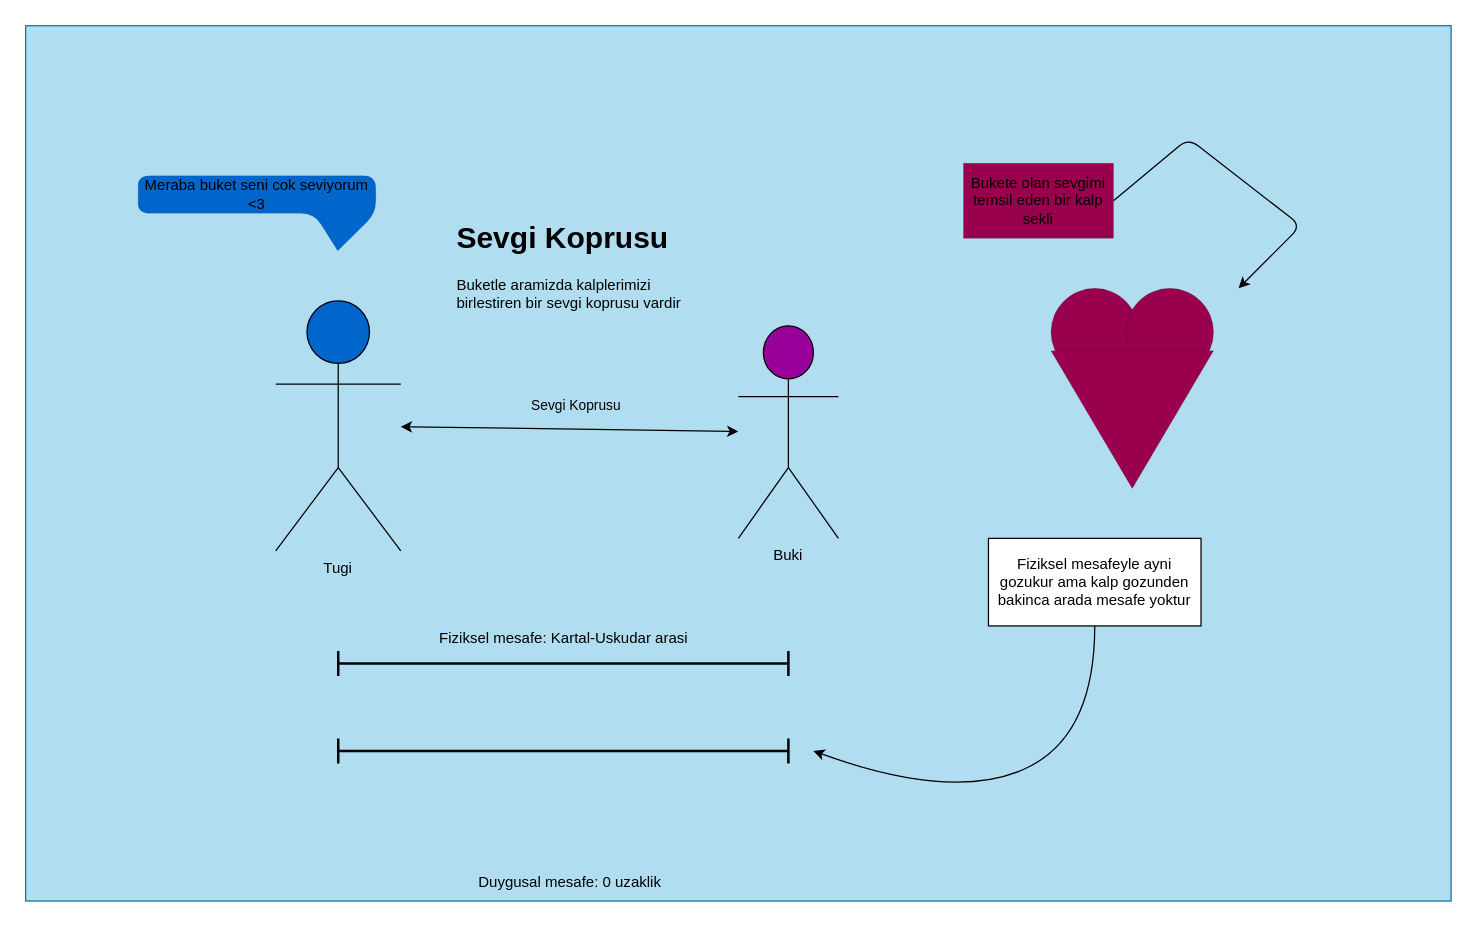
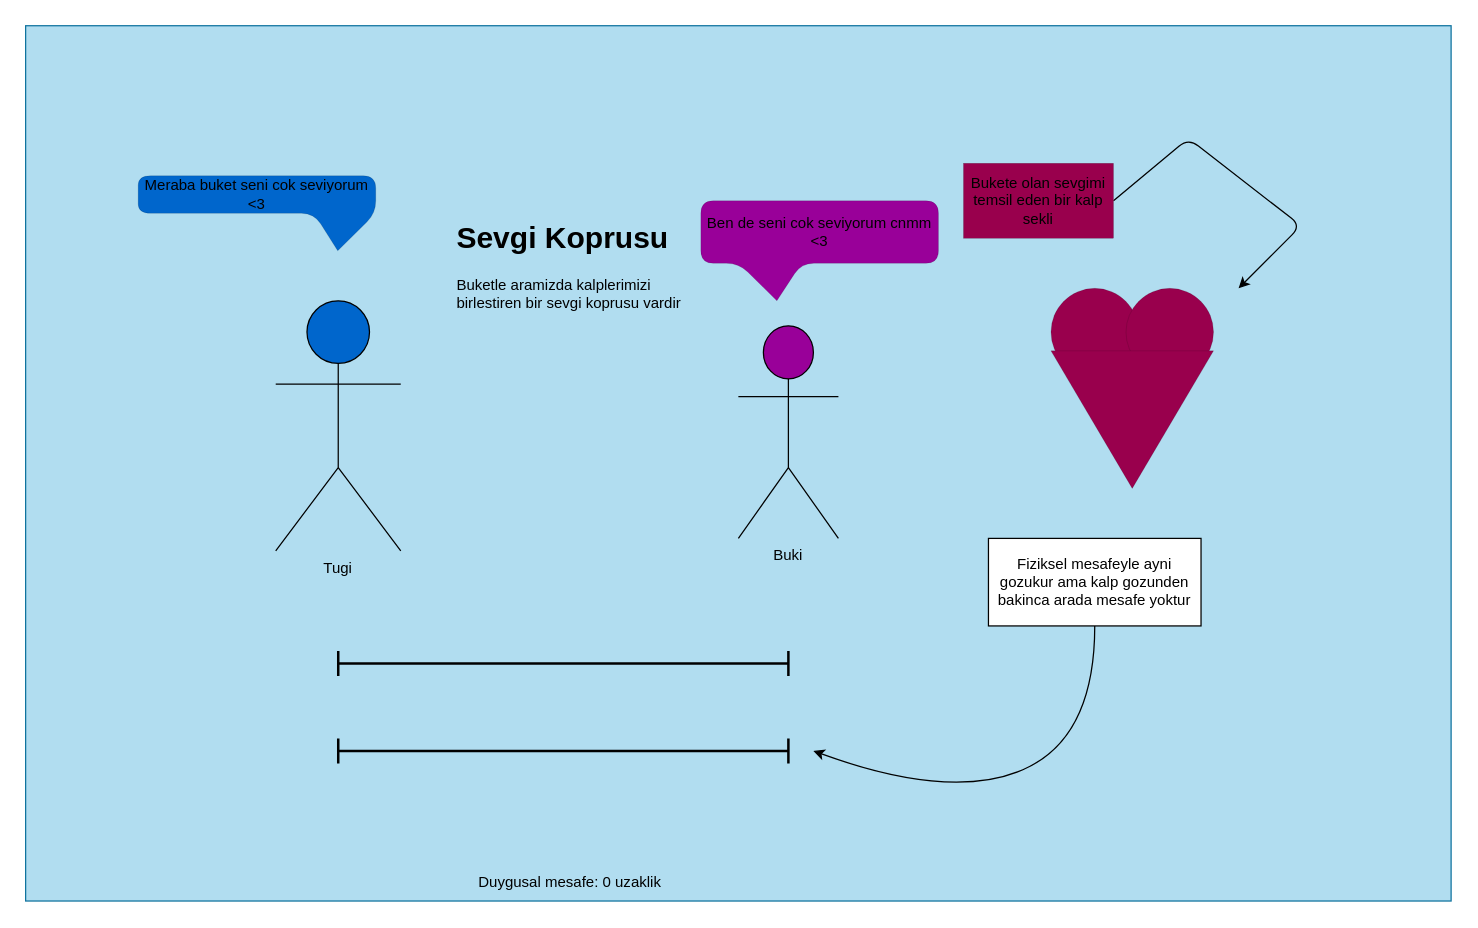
node "Ben de seni cok seviyorum cnmm <3": added
edge "Tugi" -- "Buki": removed, label "Sevgi Koprusu"
node "Fiziksel mesafe: Kartal-Uskudar arasi": removed
